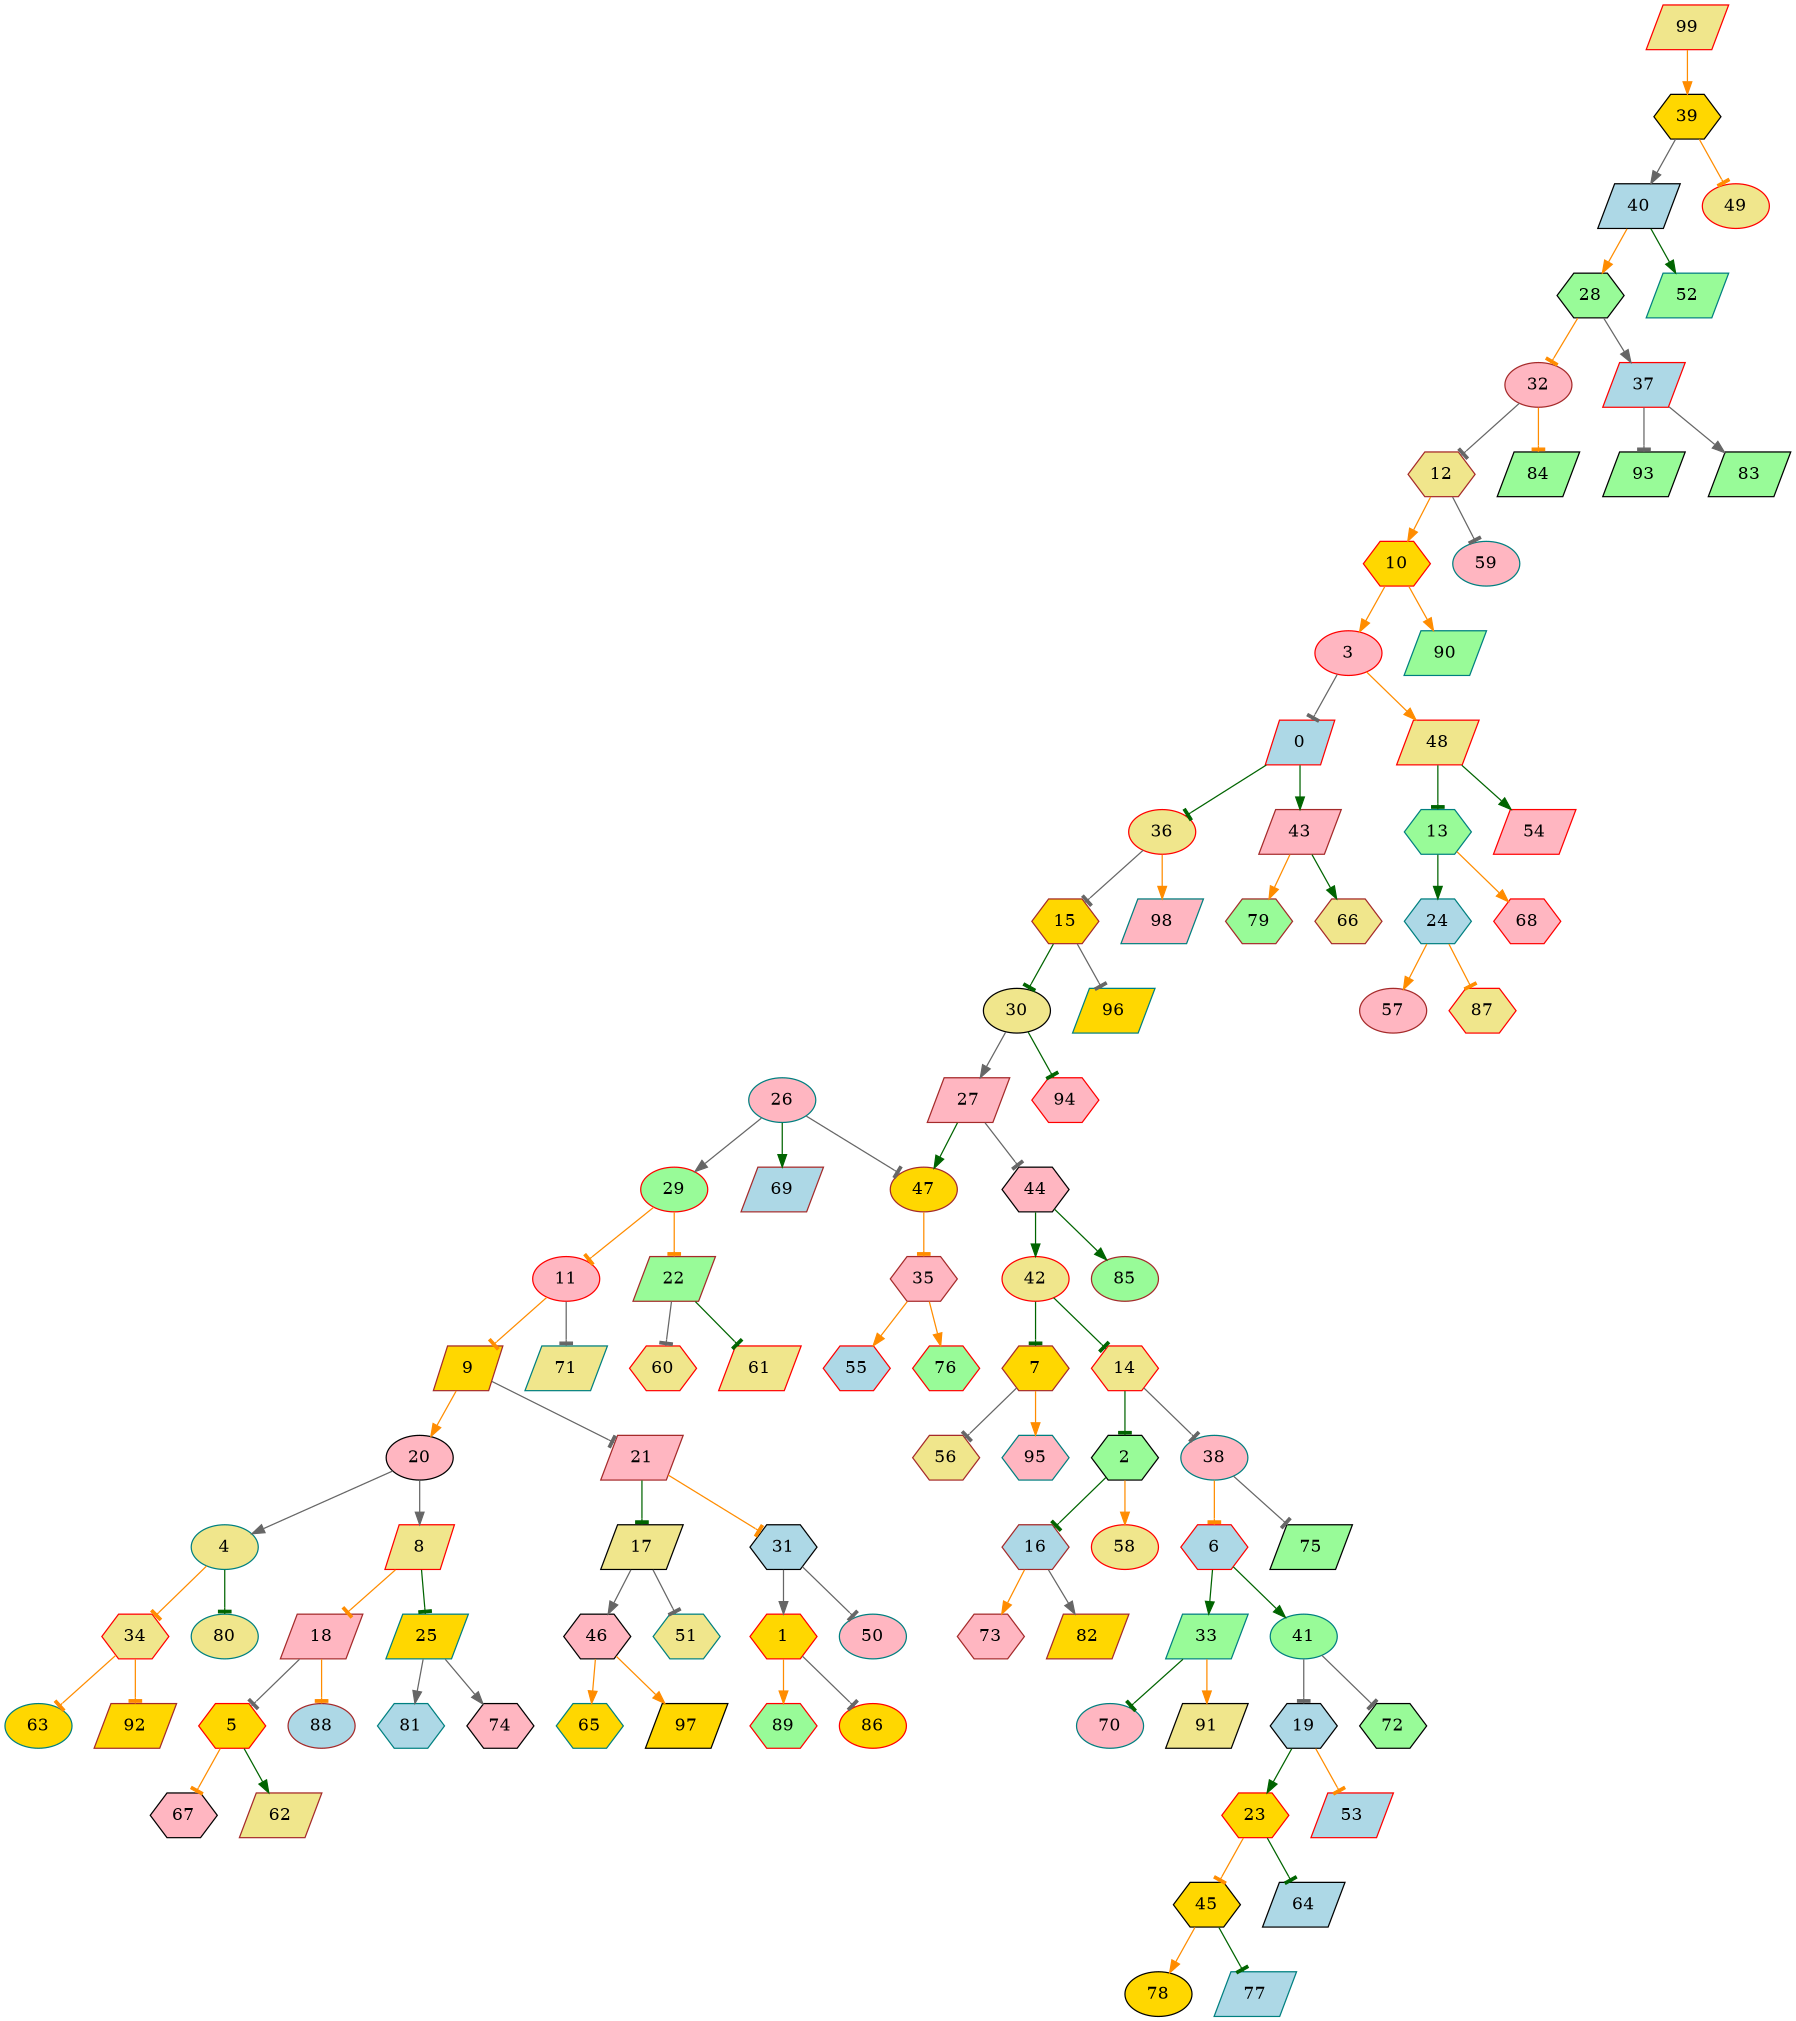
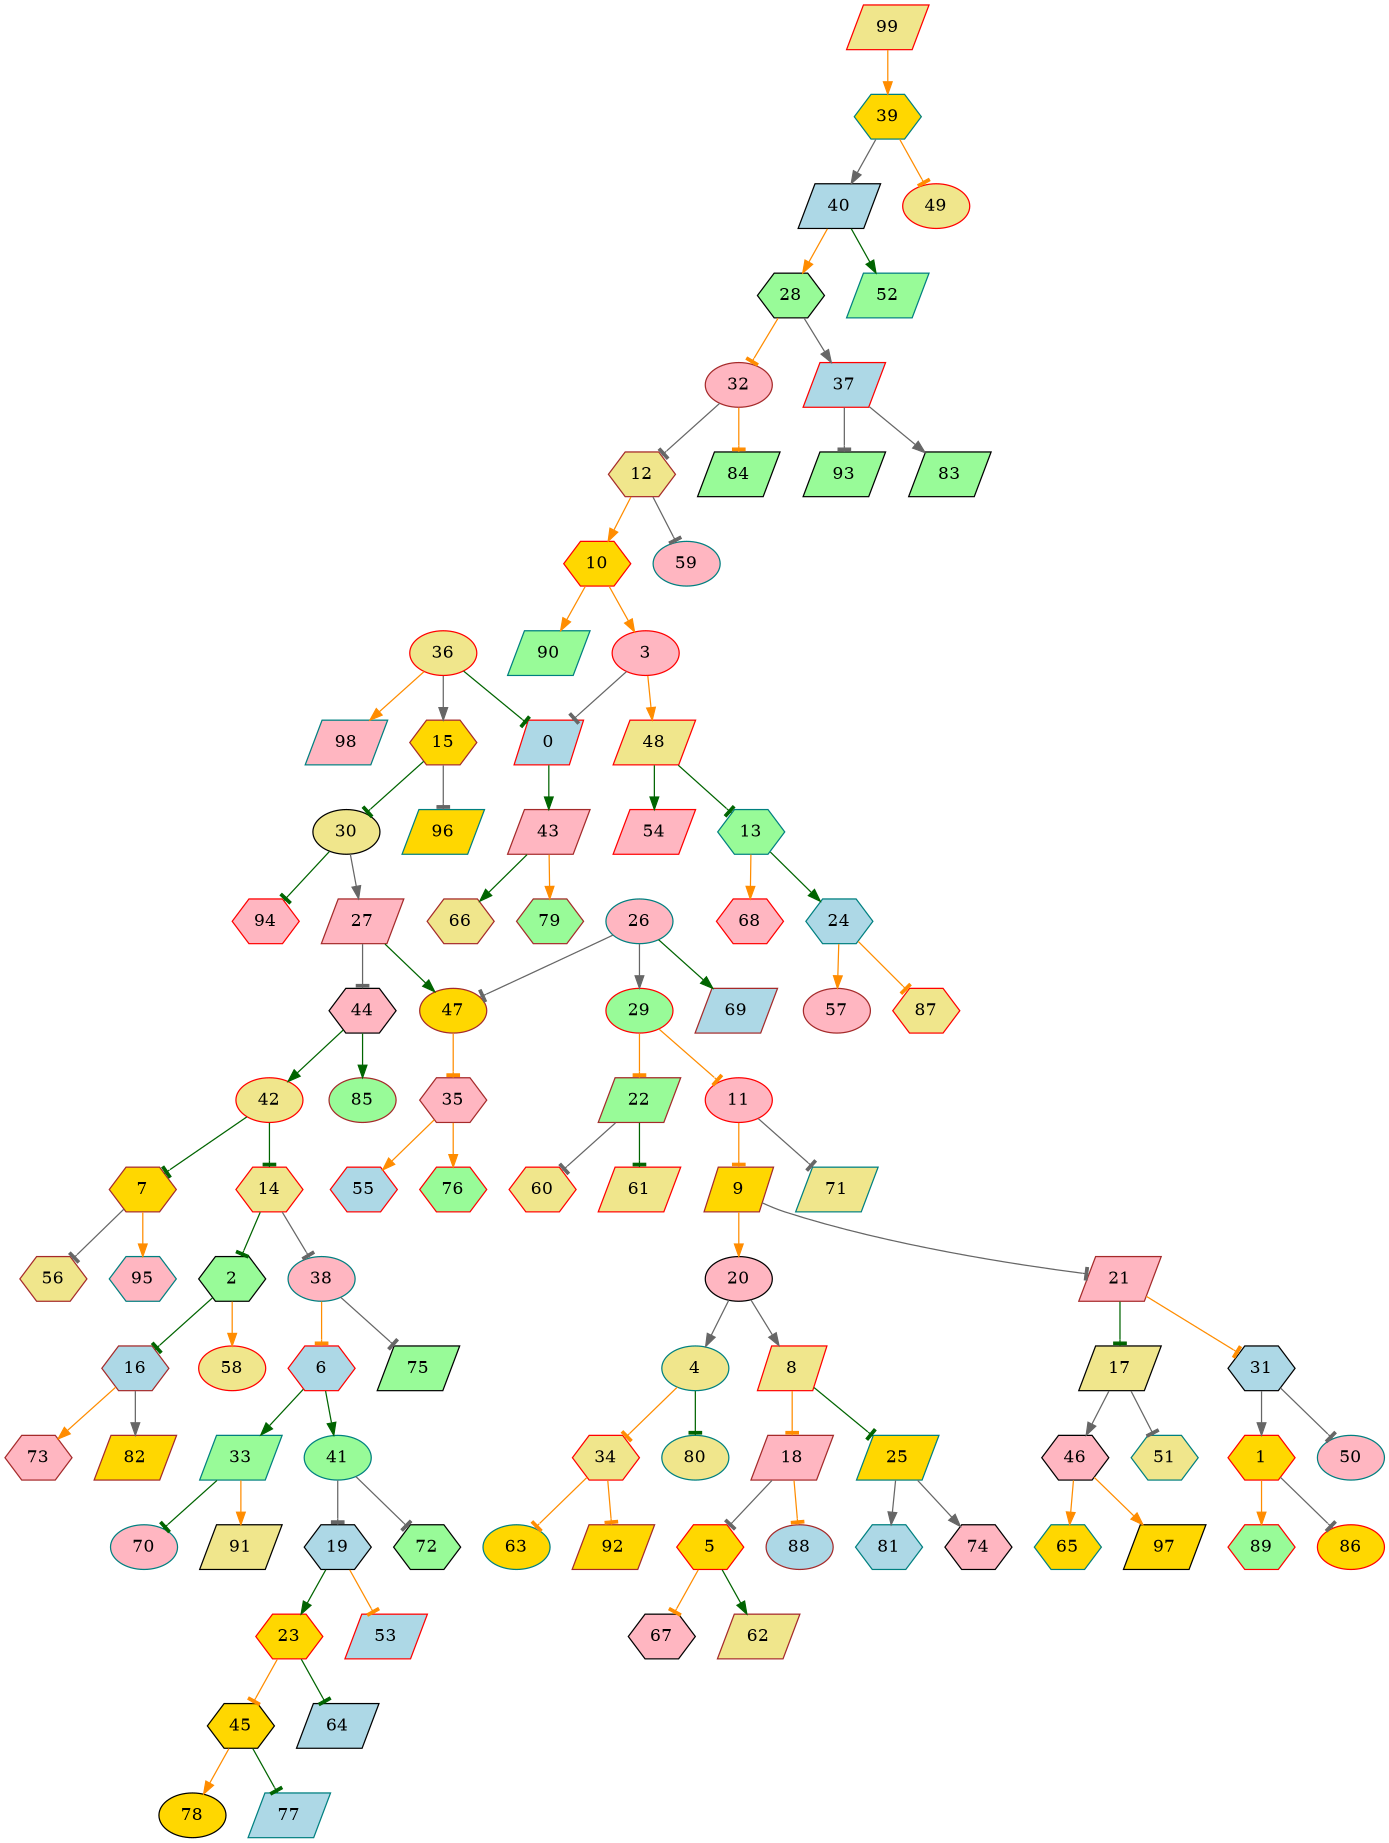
node "39": color black -> teal
edge "0" -> "36": reversed
edge "36" -> "15": arrowhead tee -> normal
